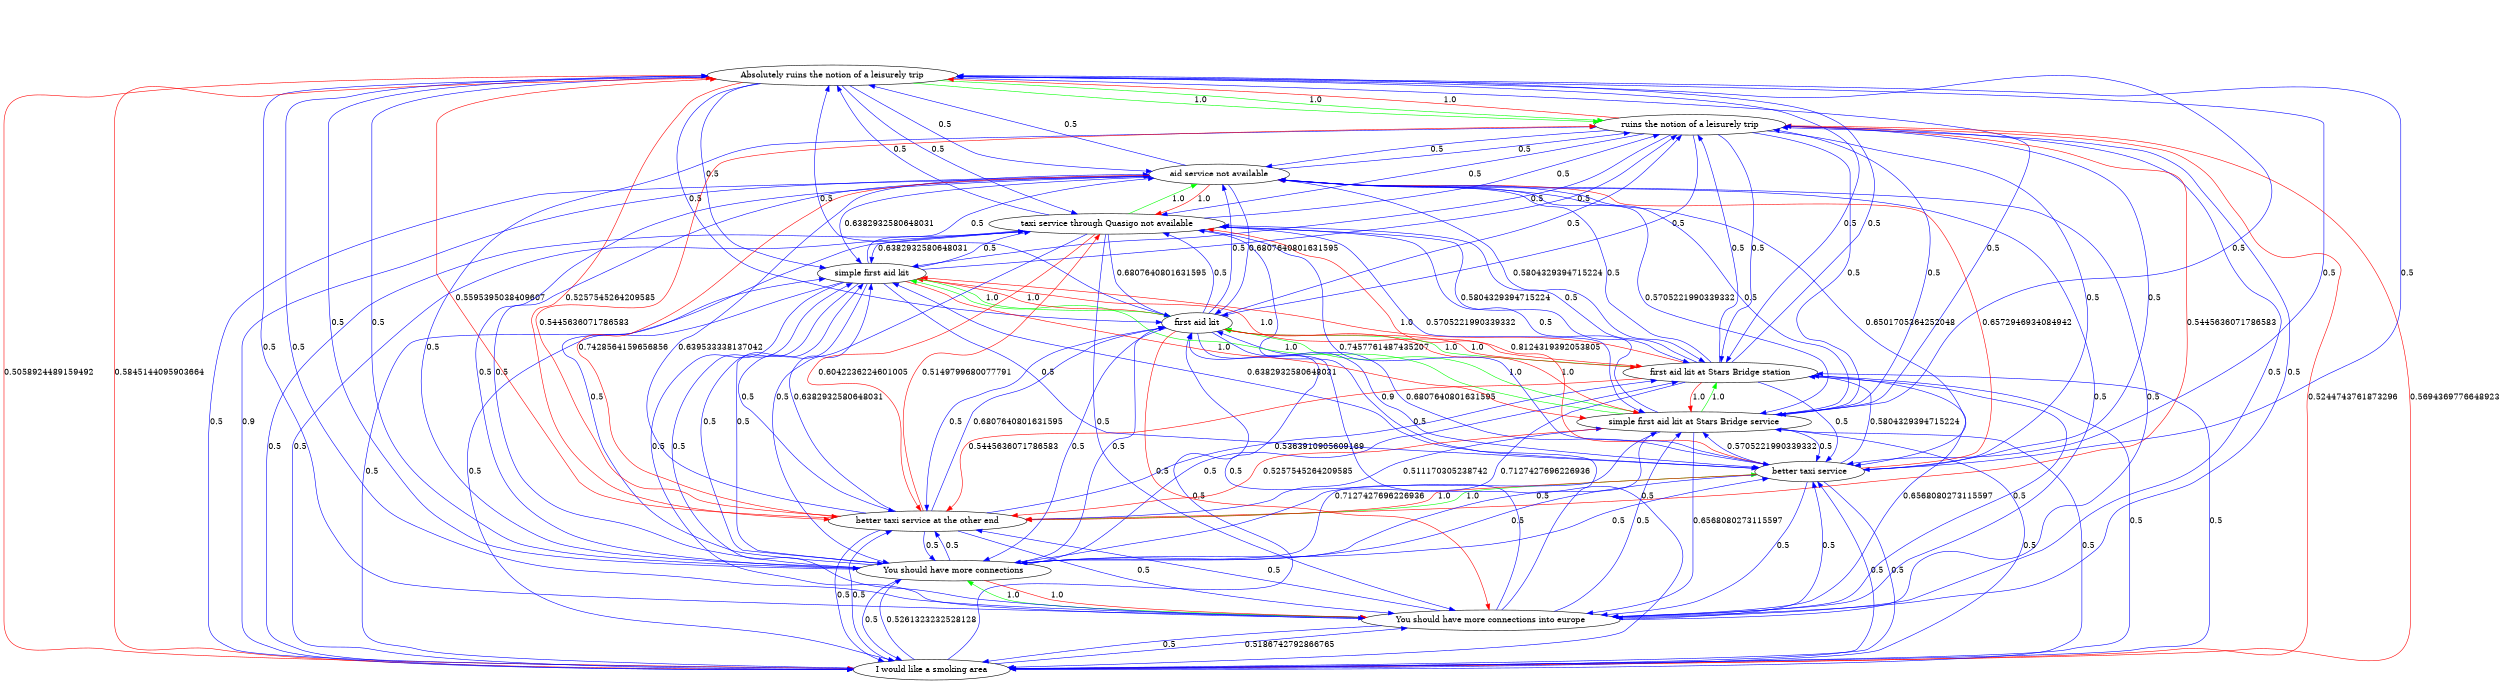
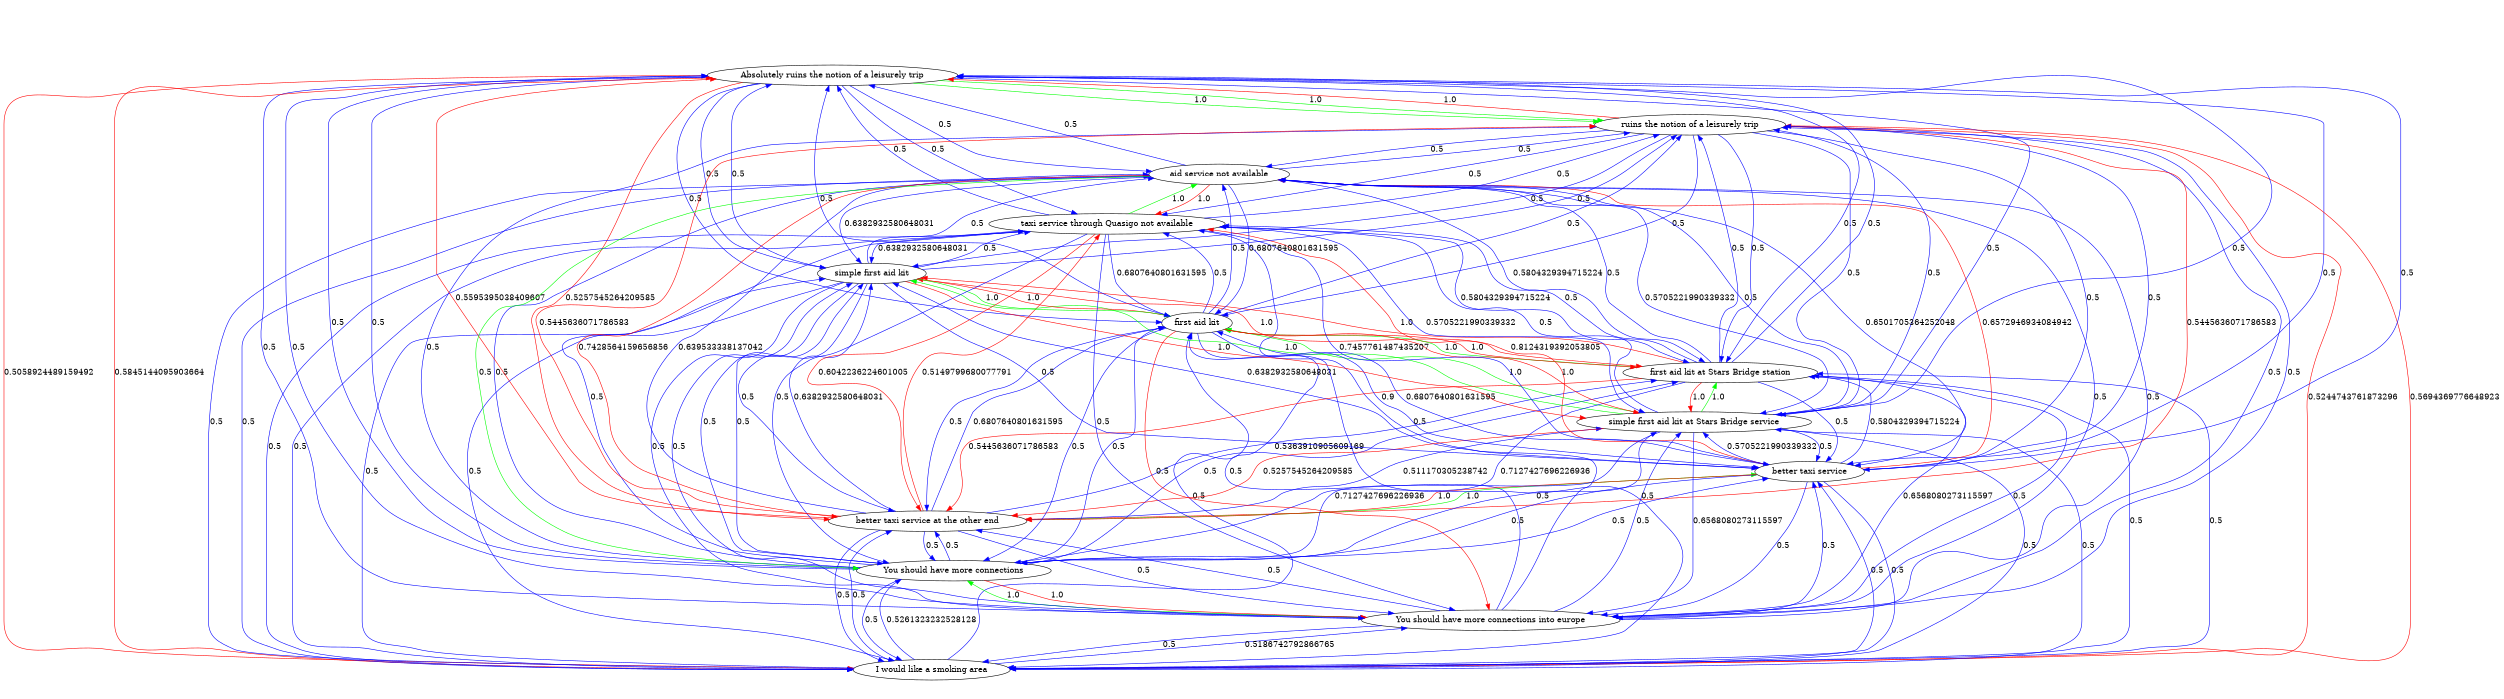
edge "simple first aid kit" -> "Absolutely ruins the notion of a leisurely trip": added, label "0.5"
edge "aid service not available" -> "You should have more connections": color blue -> green
edge "aid service not available" -> "I would like a smoking area": label "0.9" -> "0.5"
